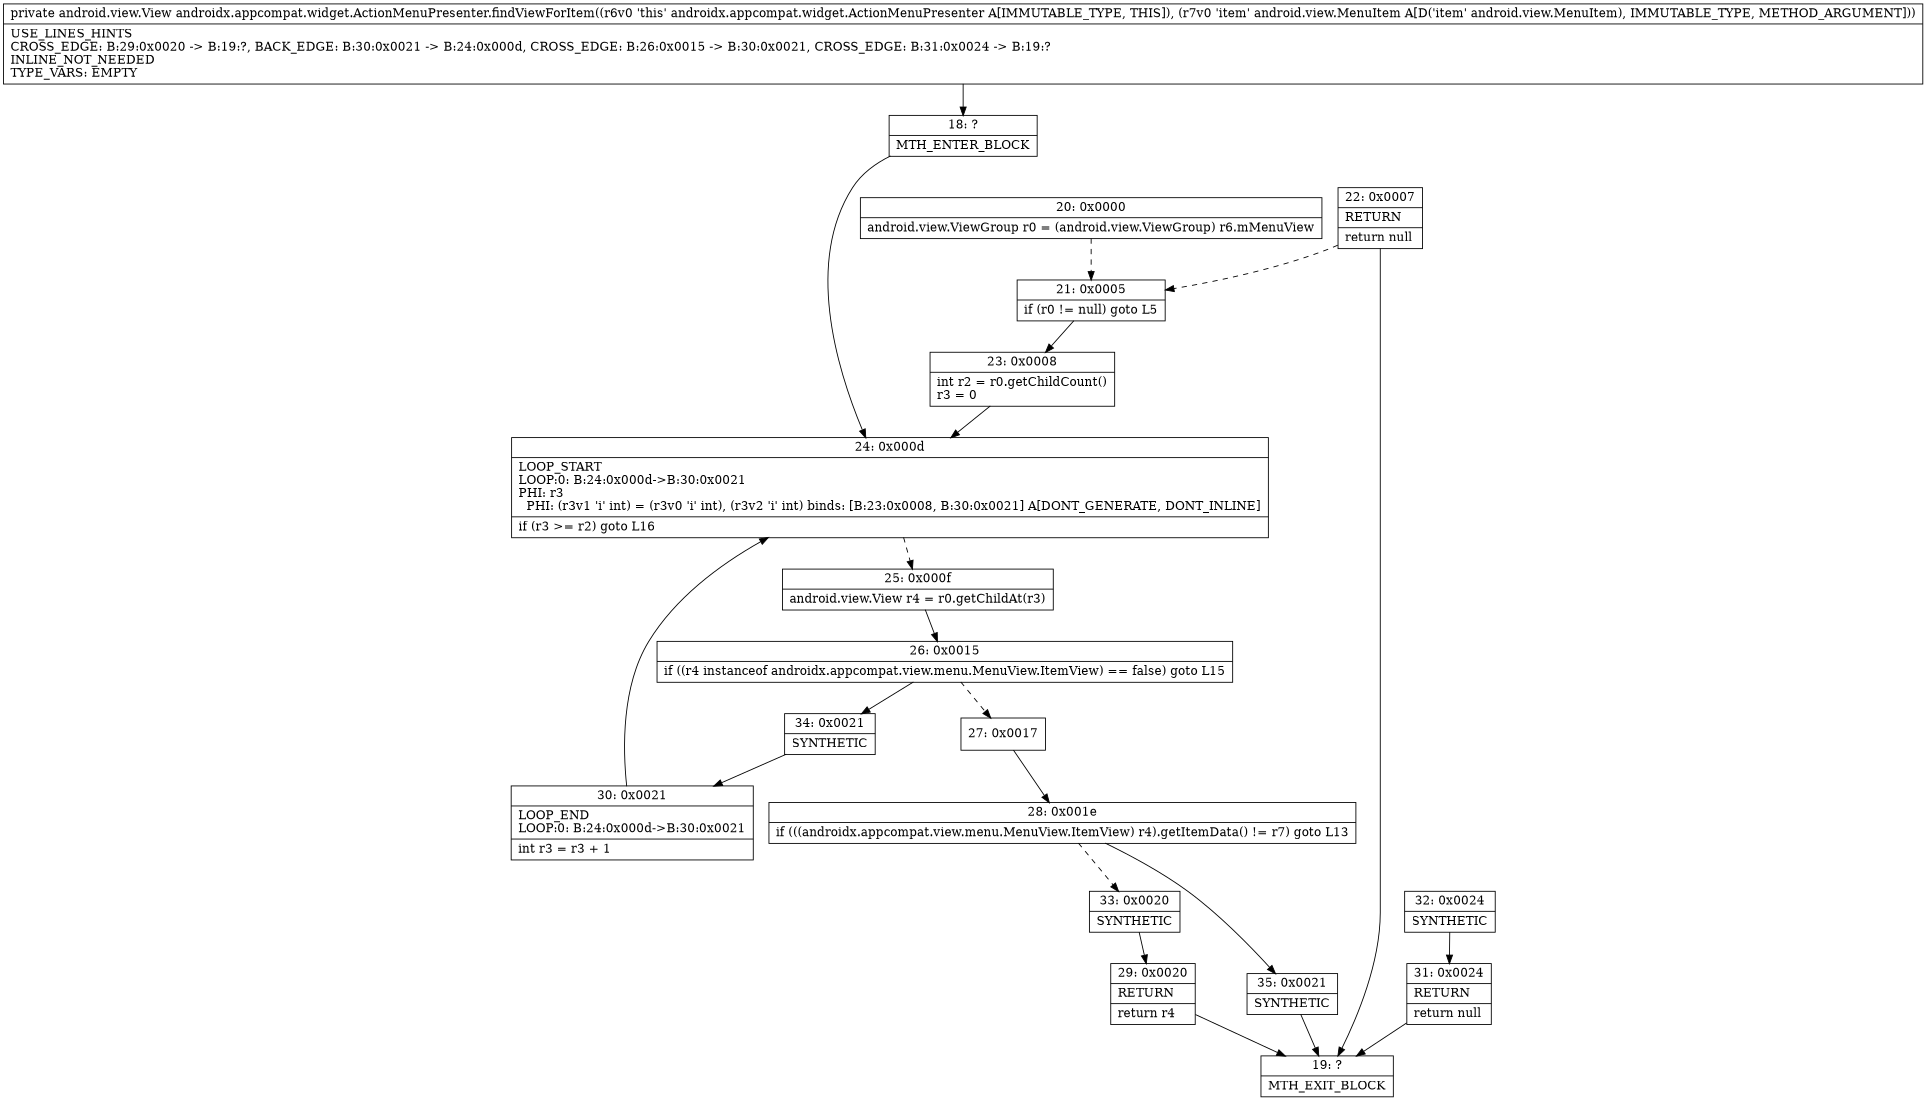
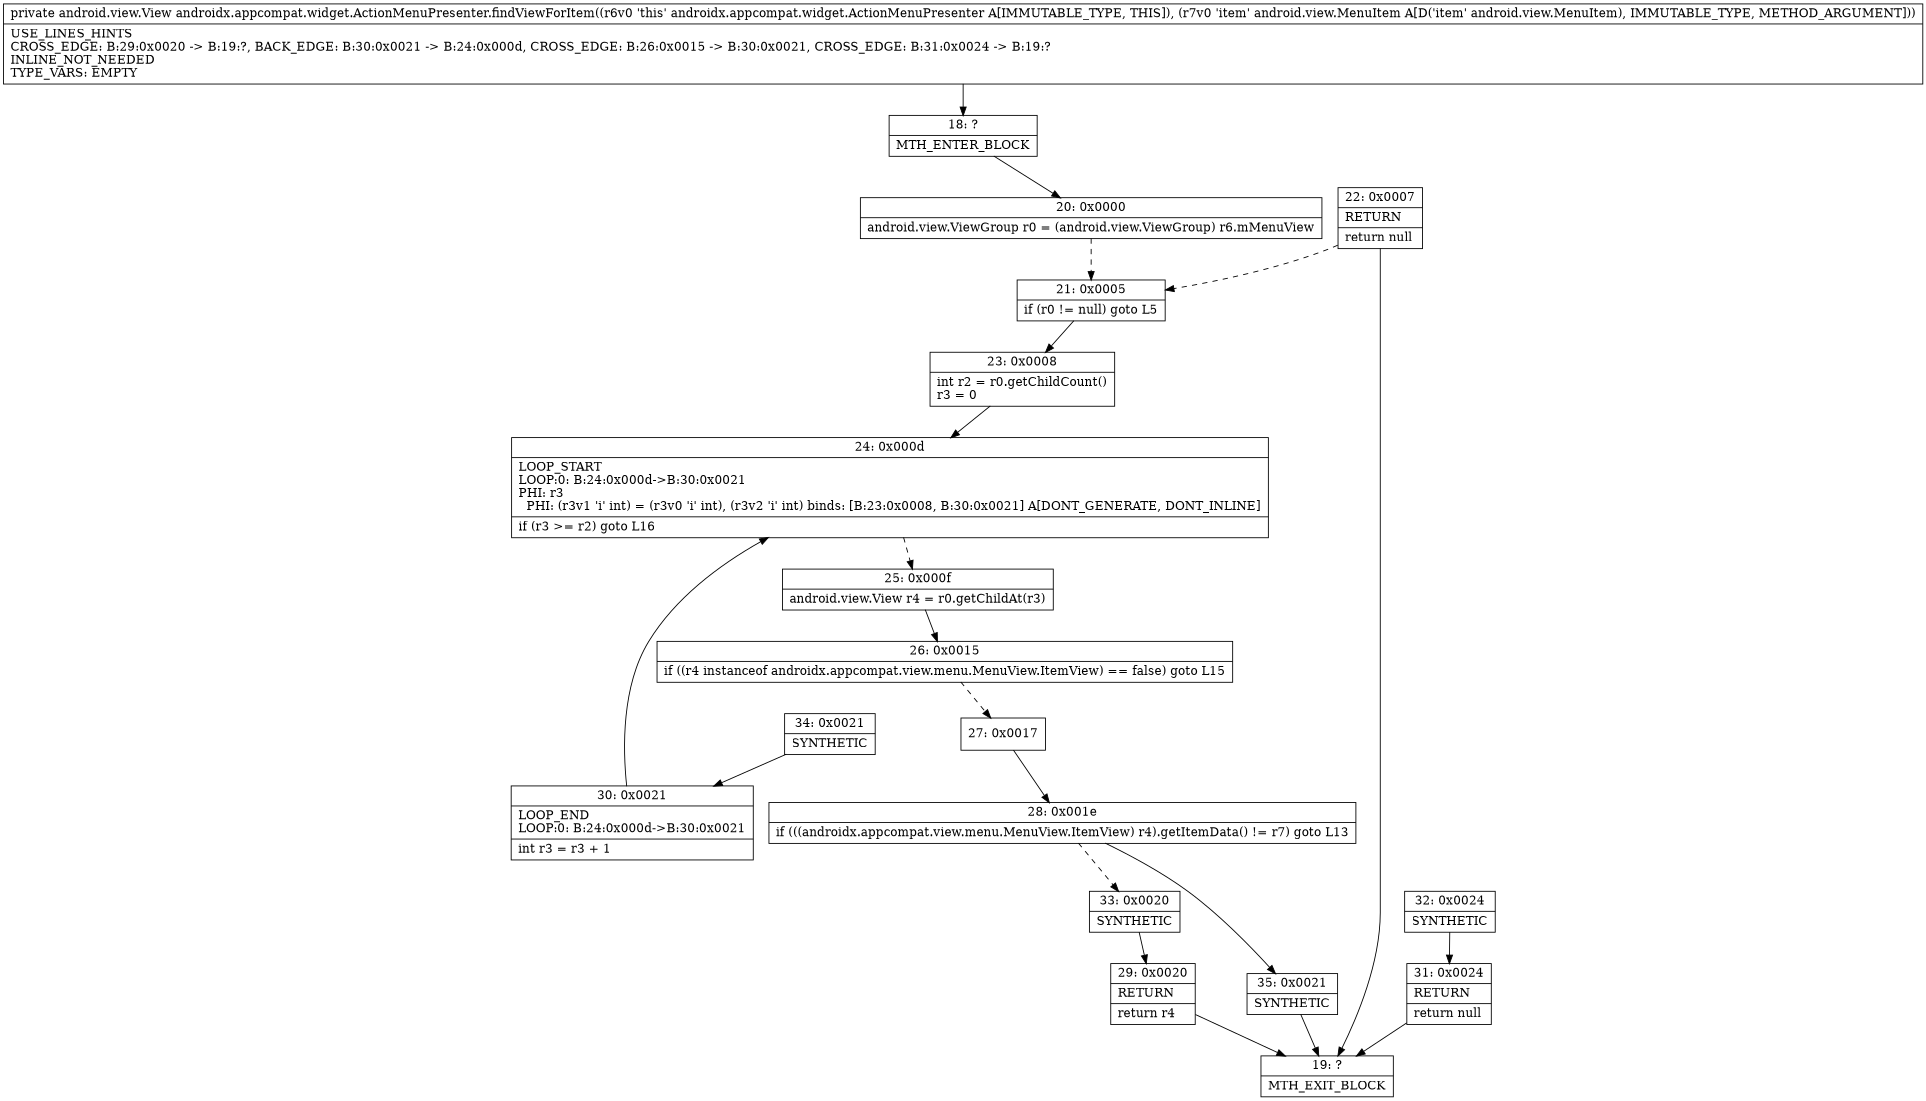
edge "18: ?" -> "24: 0x000d": now "18: ?" -> "20: 0x0000"
edge "26: 0x0015" -> "34: 0x0021": removed
